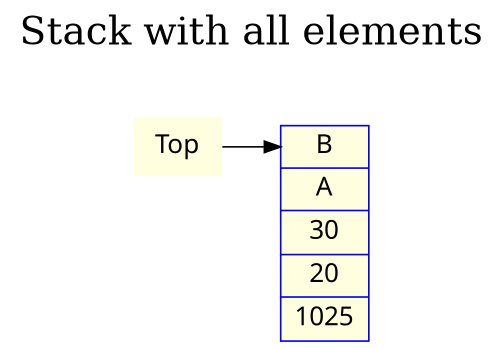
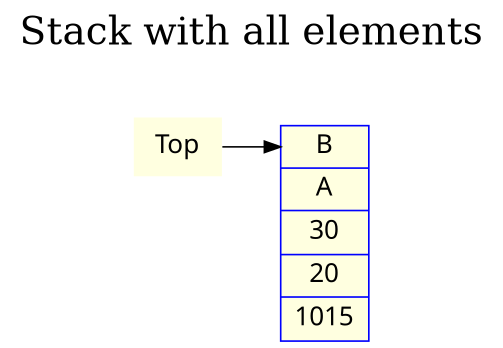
node "B": text "1025" -> "1015"
